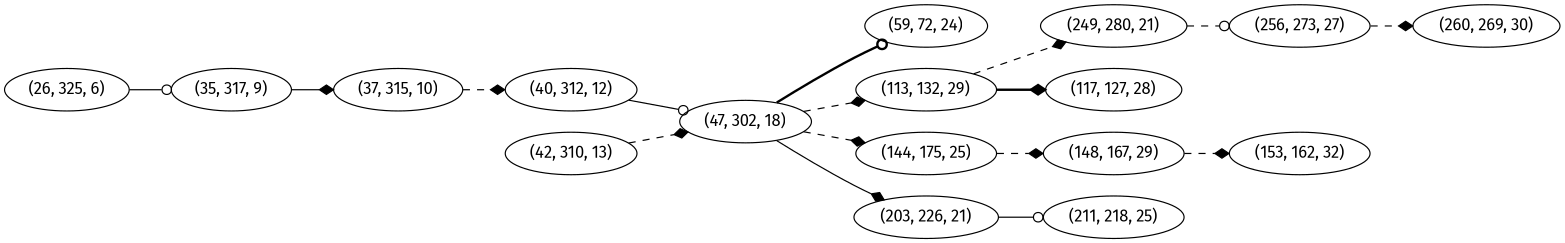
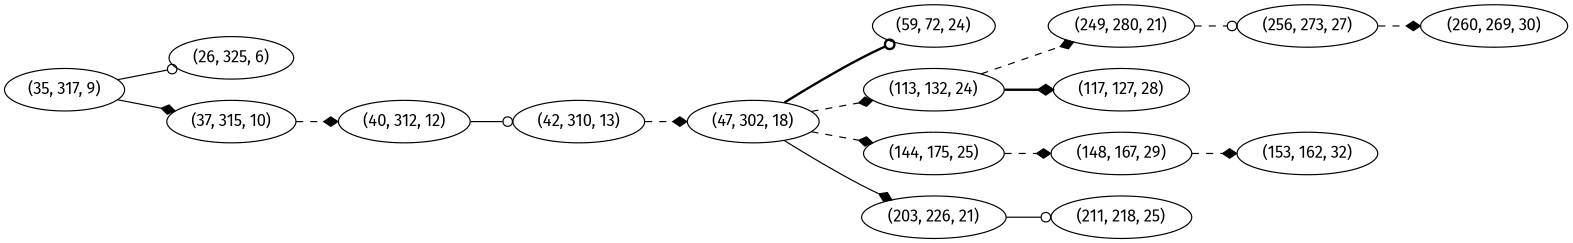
edge "(26, 325, 6)" -> "(35, 317, 9)": reversed
node "(113, 132, 29)": label "(113, 132, 29)" -> "(113, 132, 24)"
edge "(40, 312, 12)" -> "(47, 302, 18)": now "(40, 312, 12)" -> "(42, 310, 13)"
